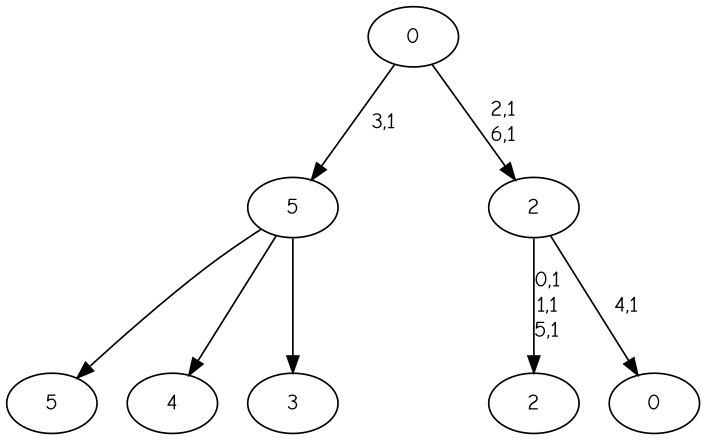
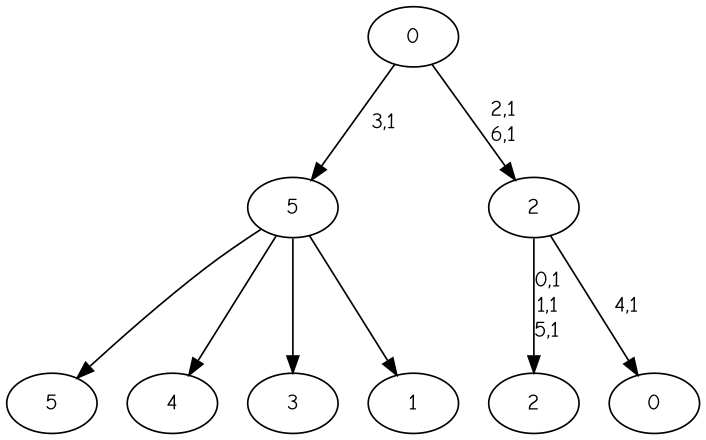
node "1": added
